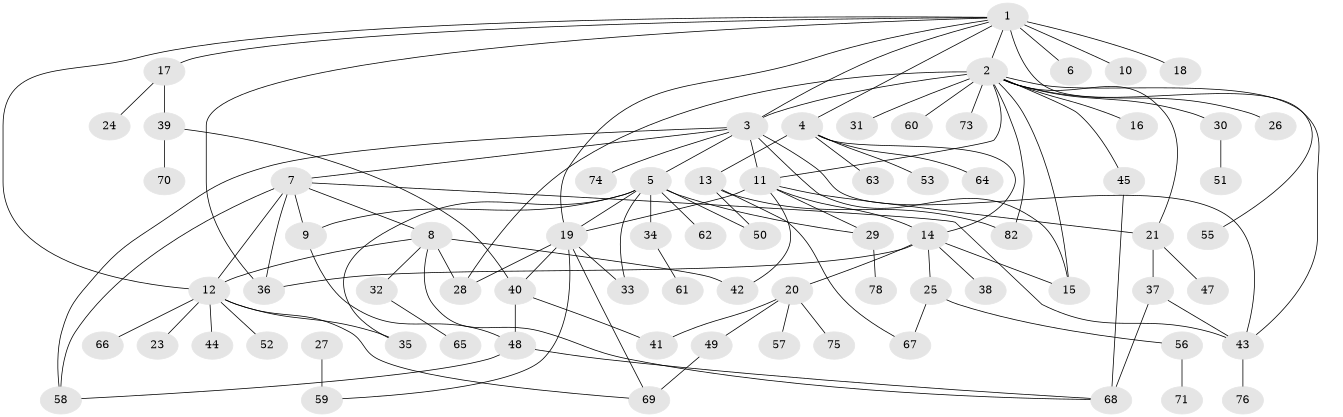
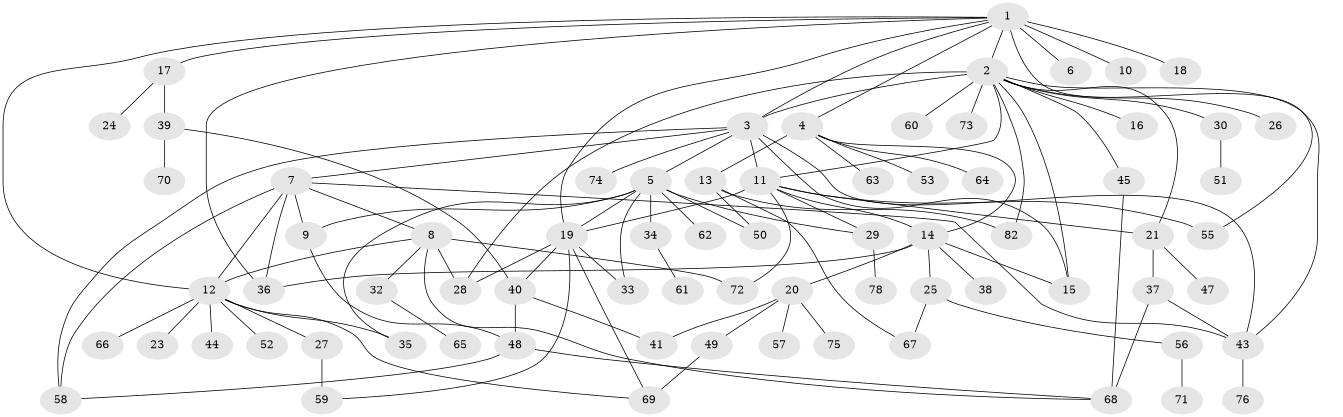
node "31": removed
edge "11" -- "55": added
node "42": label "42" -> "72"
edge "12" -- "27": added
